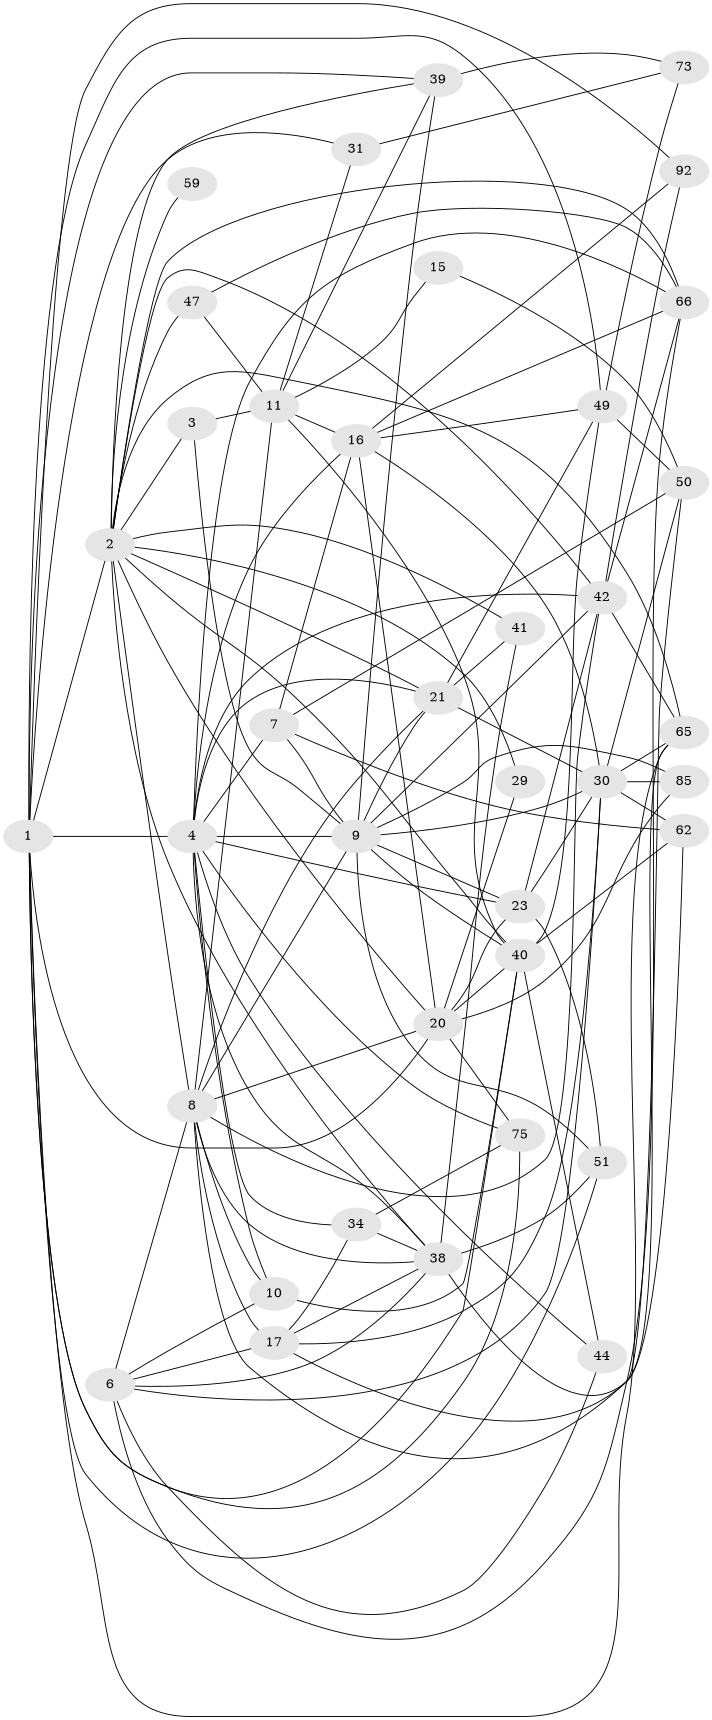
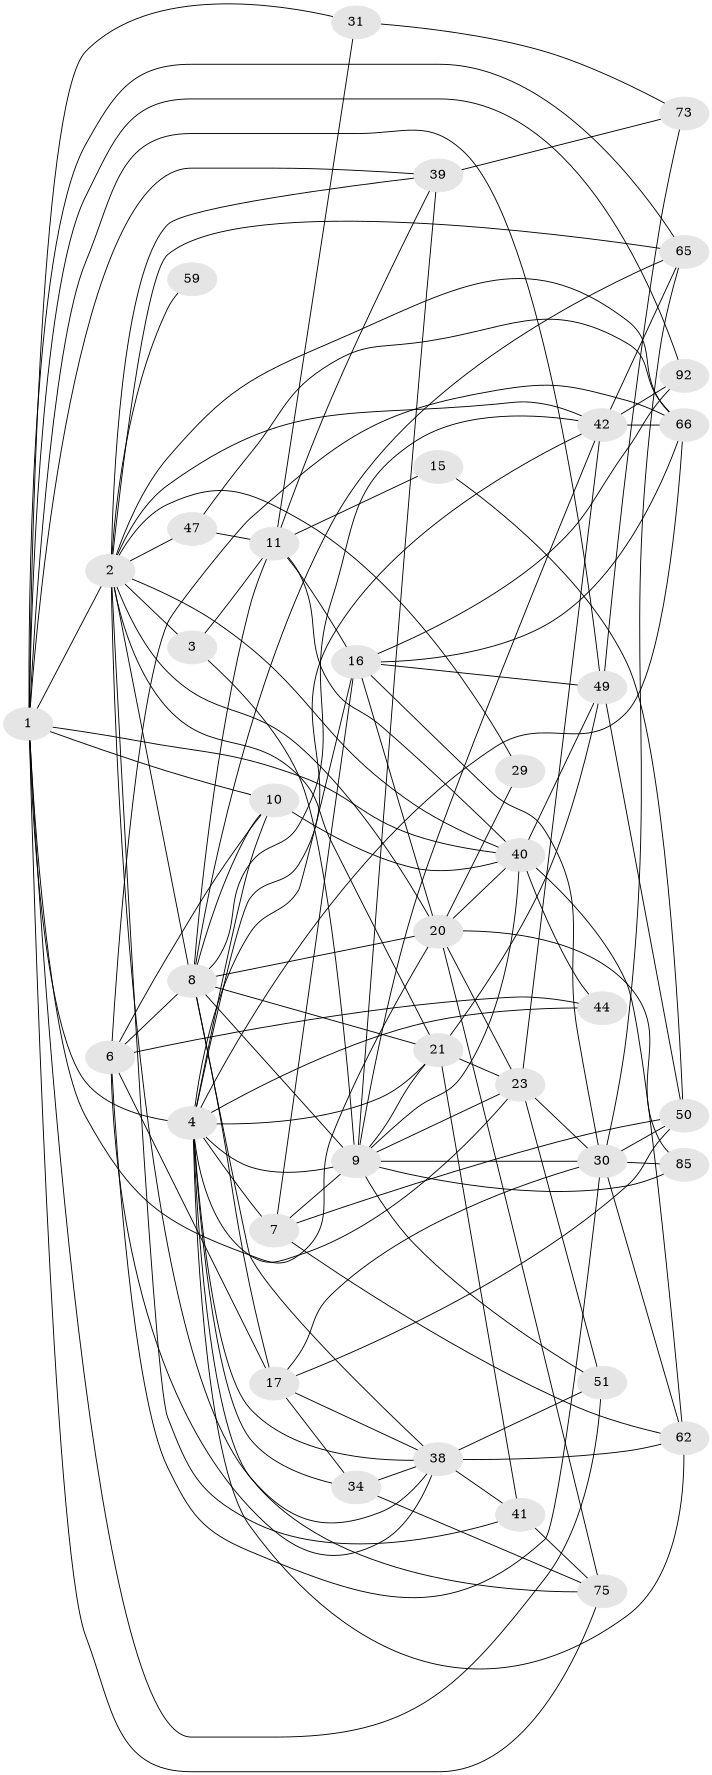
edge "21" -- "30": now "21" -- "23"
edge "1" -- "10": added
edge "41" -- "75": added
edge "4" -- "62": added
